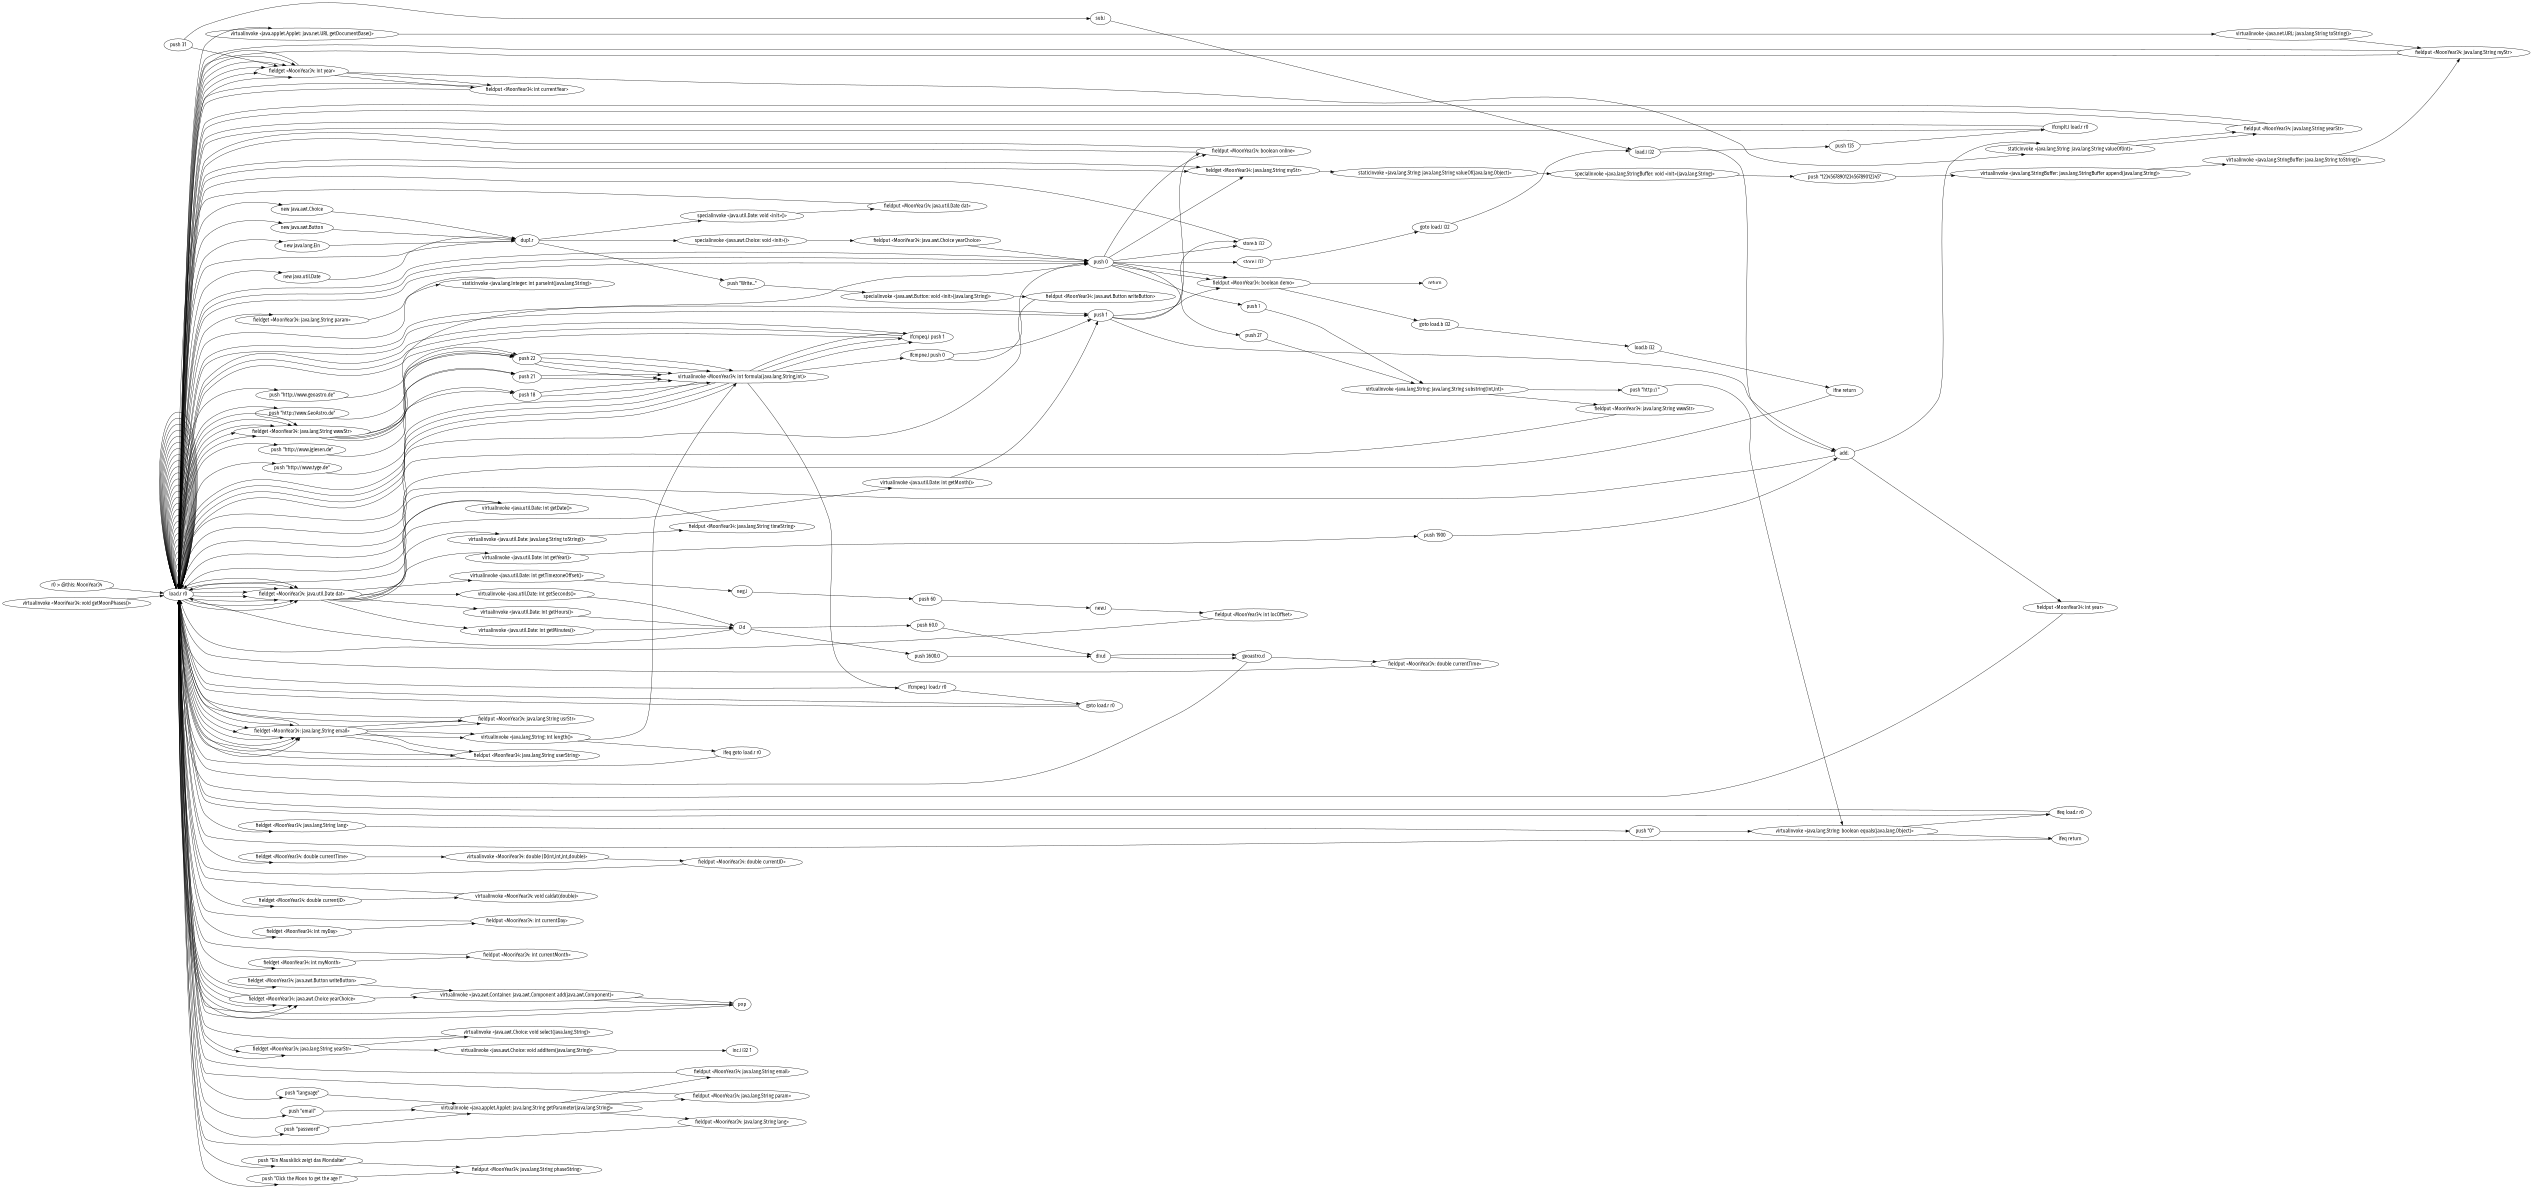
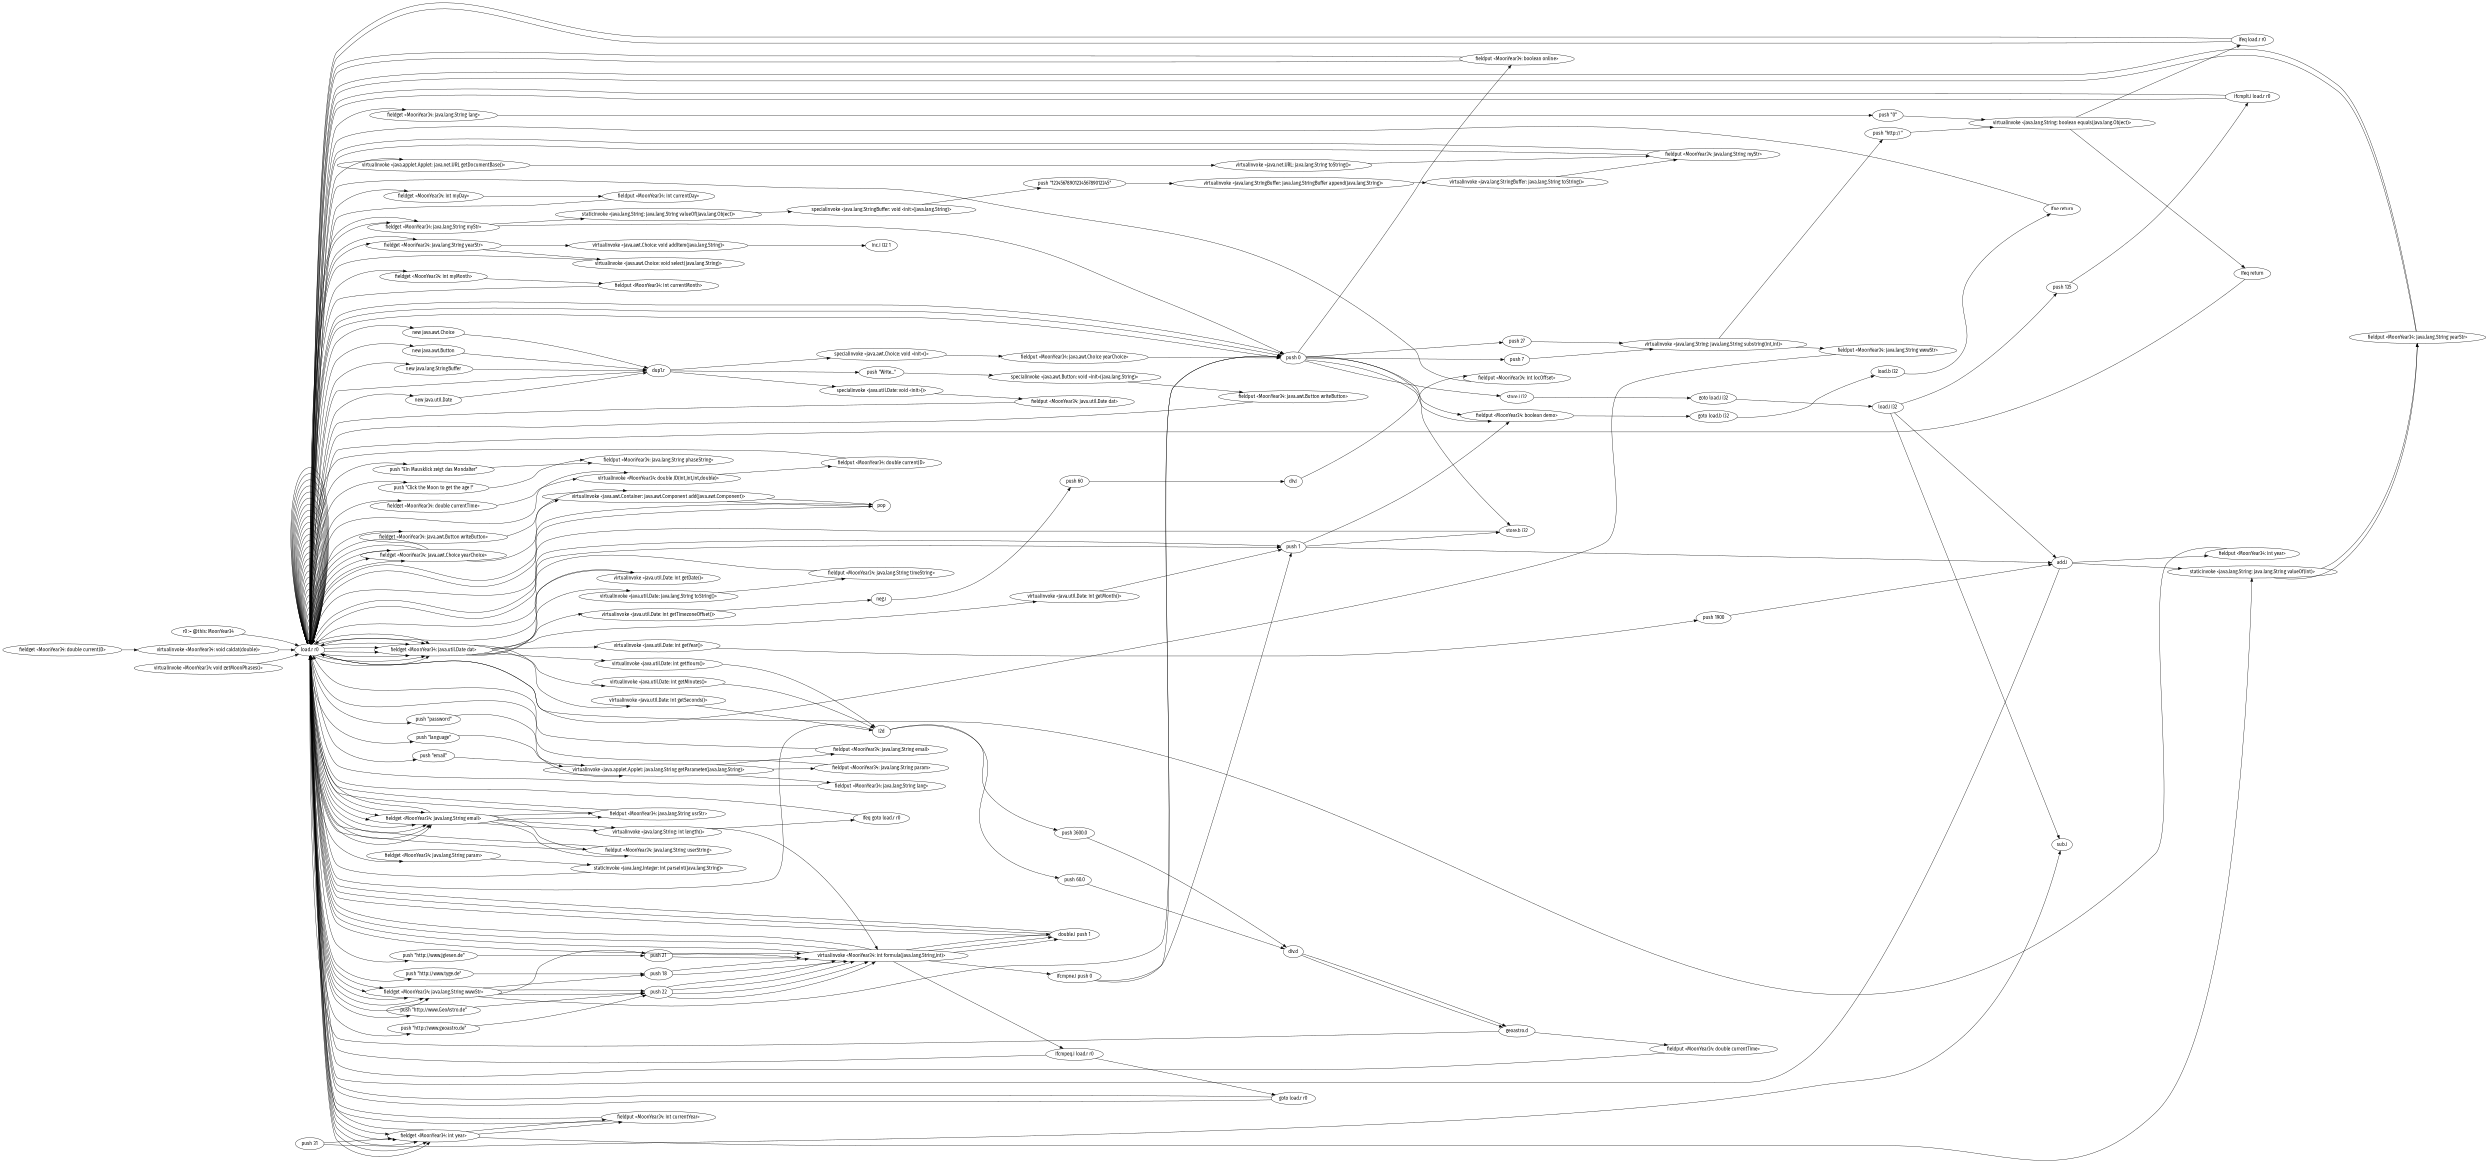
edge "sub.i" -> "load.i i32": reversed
edge "push 0" -> "fieldget <MoonYear34: java.lang.String myStr>": reversed
node "new java.lang.Ein": label "new java.lang.Ein" -> "new java.lang.StringBuffer"
edge "push 1" -> "fieldput <MoonYear34: boolean online>": removed
node "return": removed
node "ifcmpeq.i push 1": label "ifcmpeq.i push 1" -> "double.i push 1"
node "new.i": label "new.i" -> "div.i"
edge "load.r r0" -> "fieldget <MoonYear34: double currentJD>": now "load.r r0" -> "virtualinvoke <MoonYear34: double JD(int,int,int,double)>"
